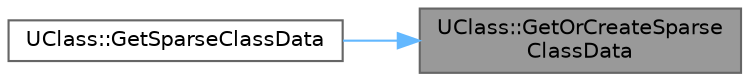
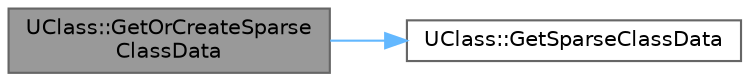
edge "UClass::GetSparseClassData" -> "UClass::GetOrCreateSparse ClassData": reversed
